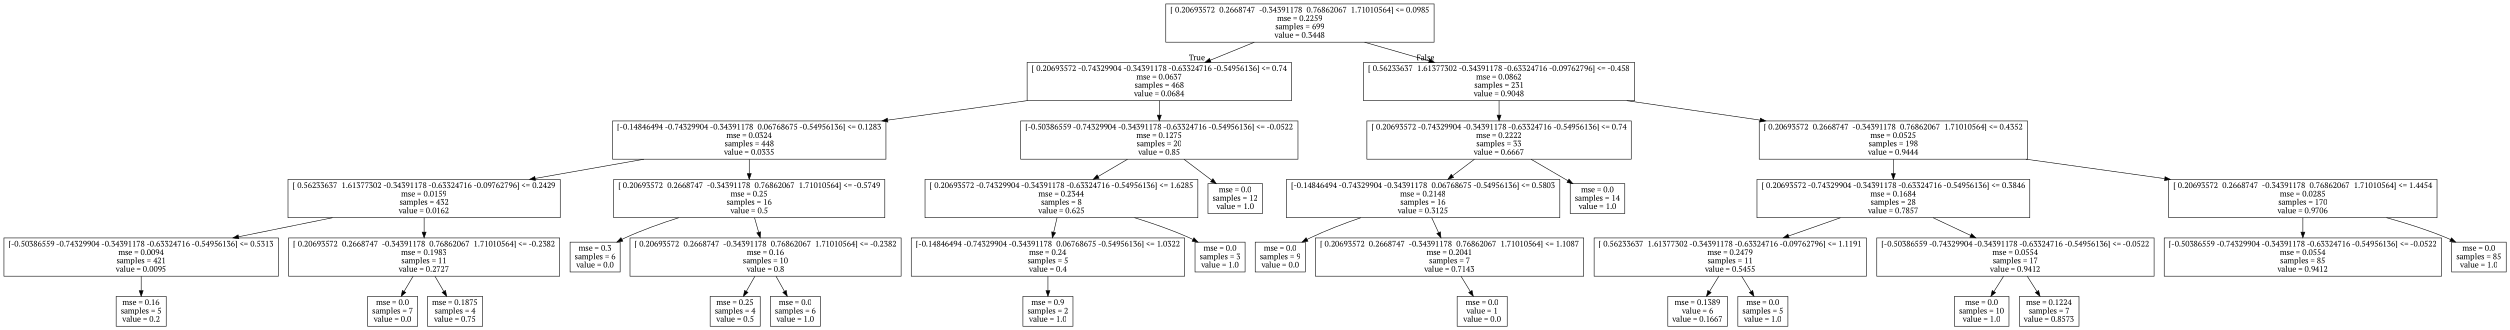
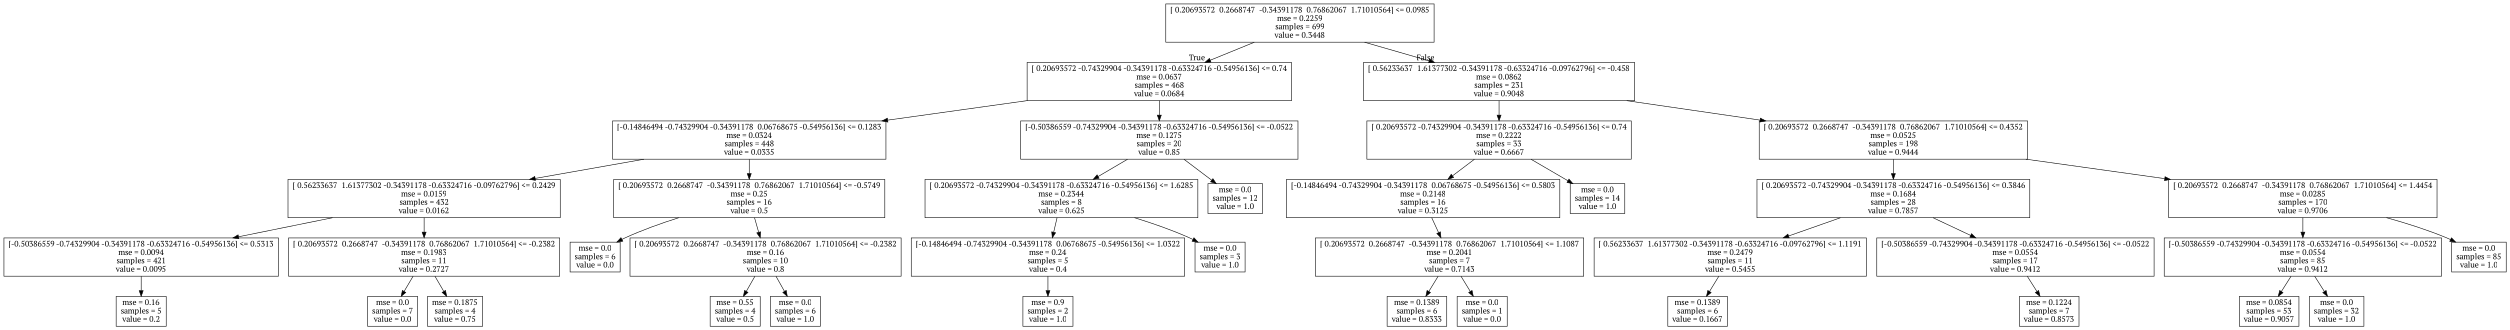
node "mse = 0.3 samples = 6 value = 0.0": label "mse = 0.3 samples = 6 value = 0.0" -> "mse = 0.0 samples = 6 value = 0.0"
node "mse = 0.0 samples = 9 value = 0.0": removed
node "mse = 0.25 samples = 4 value = 0.5": label "mse = 0.25 samples = 4 value = 0.5" -> "mse = 0.55 samples = 4 value = 0.5"
node "mse = 0.1389 samples = 6 value = 0.8333": added
node "mse = 0.0 value = 1 value = 0.0": label "mse = 0.0 value = 1 value = 0.0" -> "mse = 0.0 samples = 1 value = 0.0"
node "mse = 0.1389 value = 6 value = 0.1667": label "mse = 0.1389 value = 6 value = 0.1667" -> "mse = 0.1389 samples = 6 value = 0.1667"
node "mse = 0.0 samples = 5 value = 1.0": removed
node "mse = 0.0 samples = 10 value = 1.0": removed
node "mse = 0.0854 samples = 53 value = 0.9057": added
node "mse = 0.0 samples = 32 value = 1.0": added
